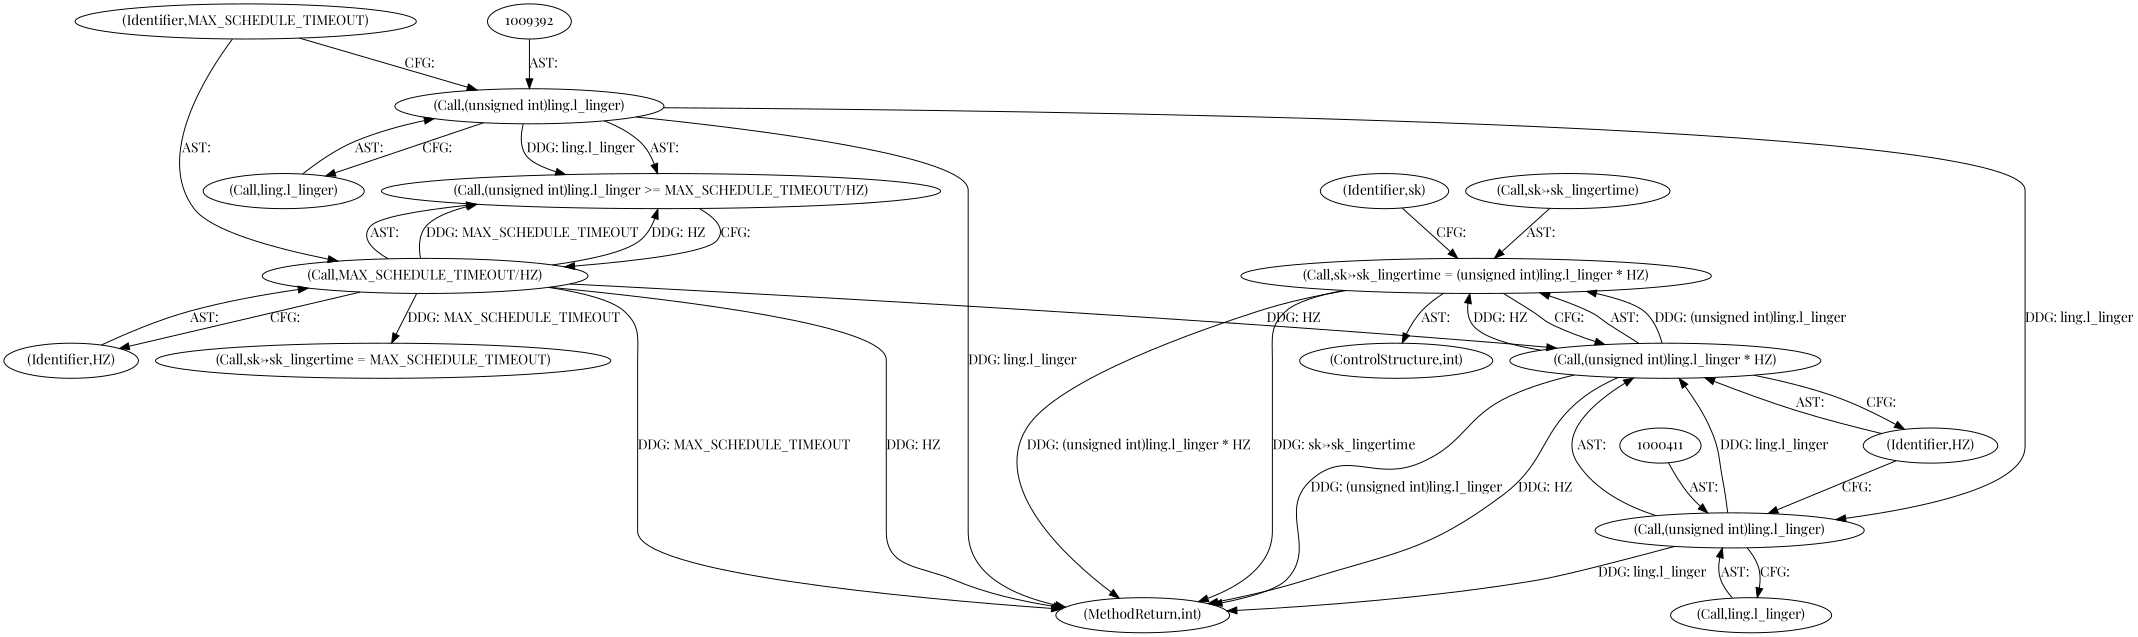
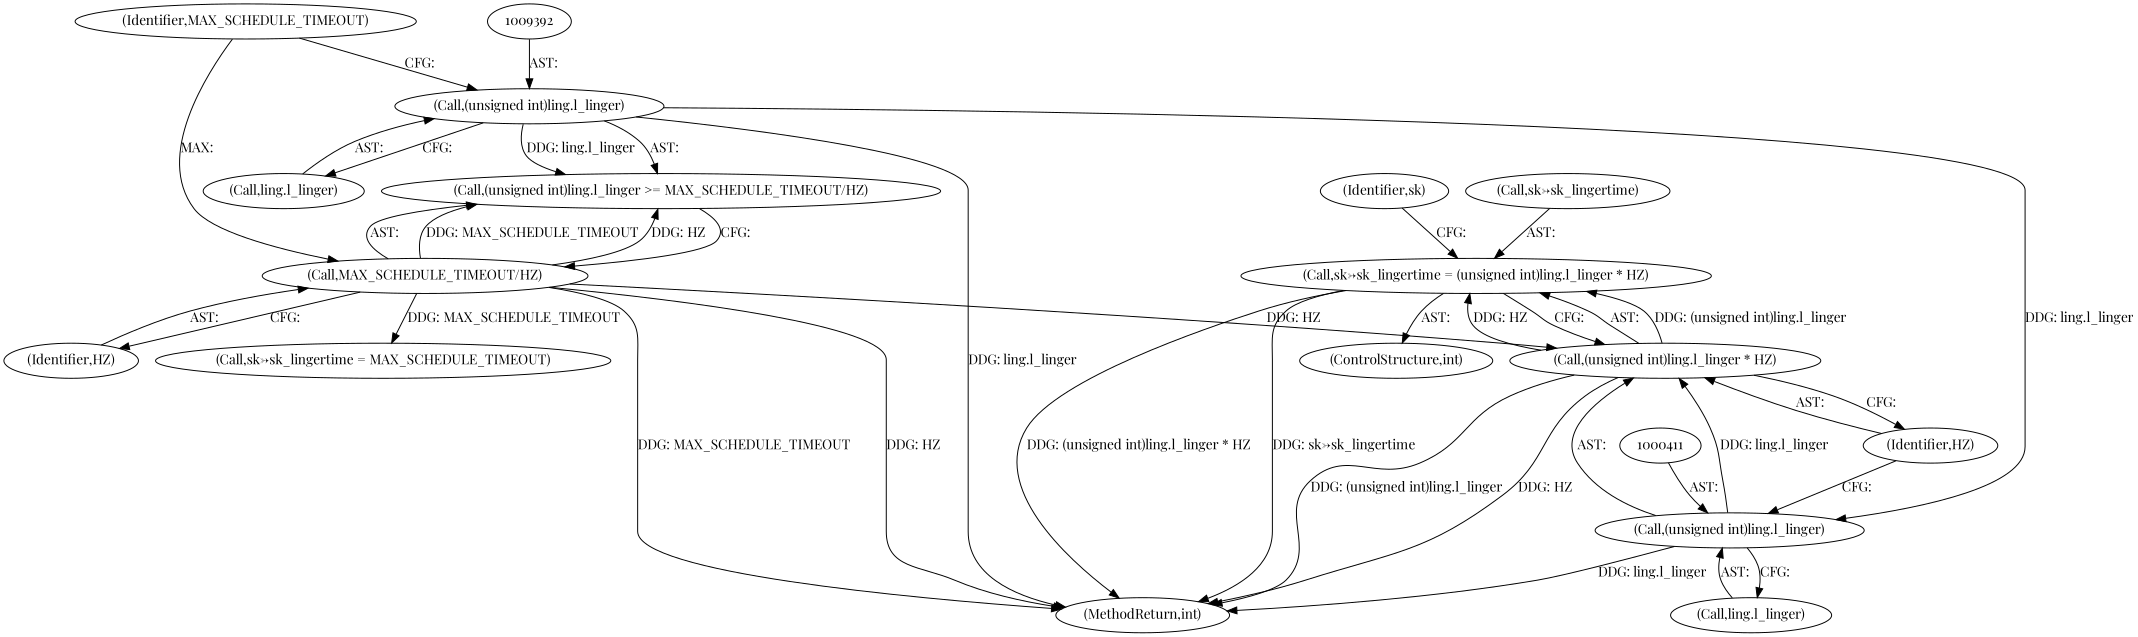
edge "(Identifier,MAX_SCHEDULE_TIMEOUT)" -> "(Call,MAX_SCHEDULE_TIMEOUT/HZ)": label "AST: " -> "MAX: "
